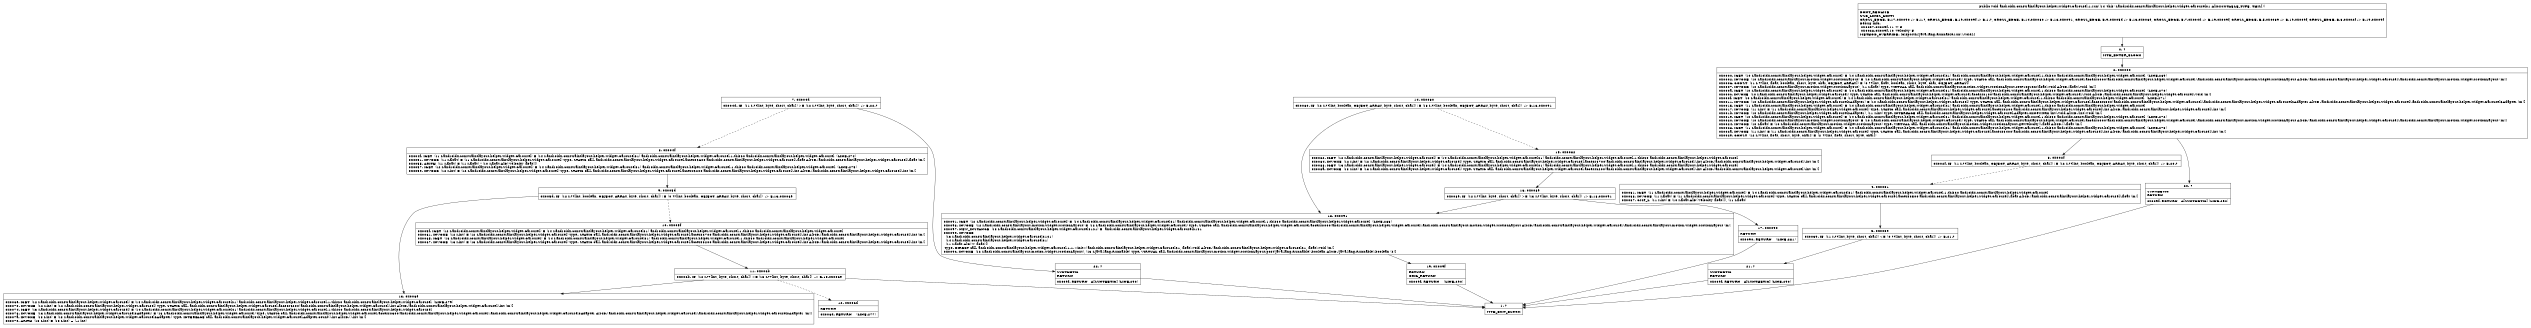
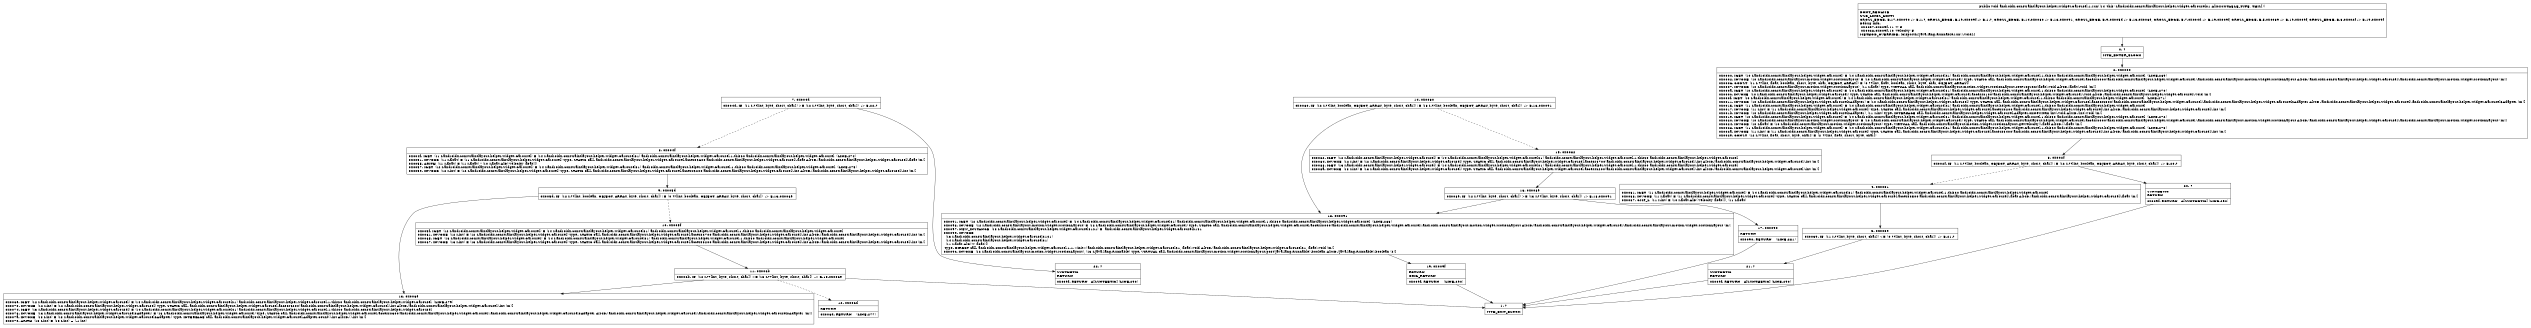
edge "2: 0x0000" -> "20: ?": now "3: 0x002f" -> "20: ?"
edge "22: ?" -> "1: ?": removed
